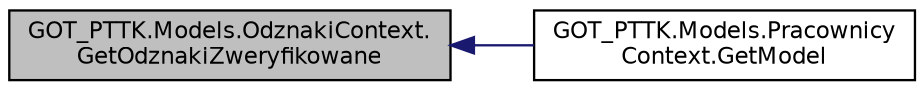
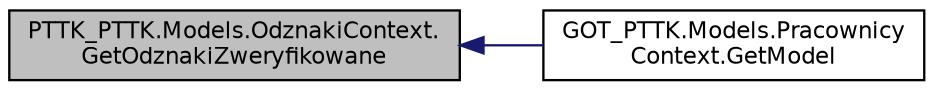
node "GOT_PTTK.Models.OdznakiContext. GetOdznakiZweryfikowane": label "GOT_PTTK.Models.OdznakiContext. GetOdznakiZweryfikowane" -> "PTTK_PTTK.Models.OdznakiContext. GetOdznakiZweryfikowane"
